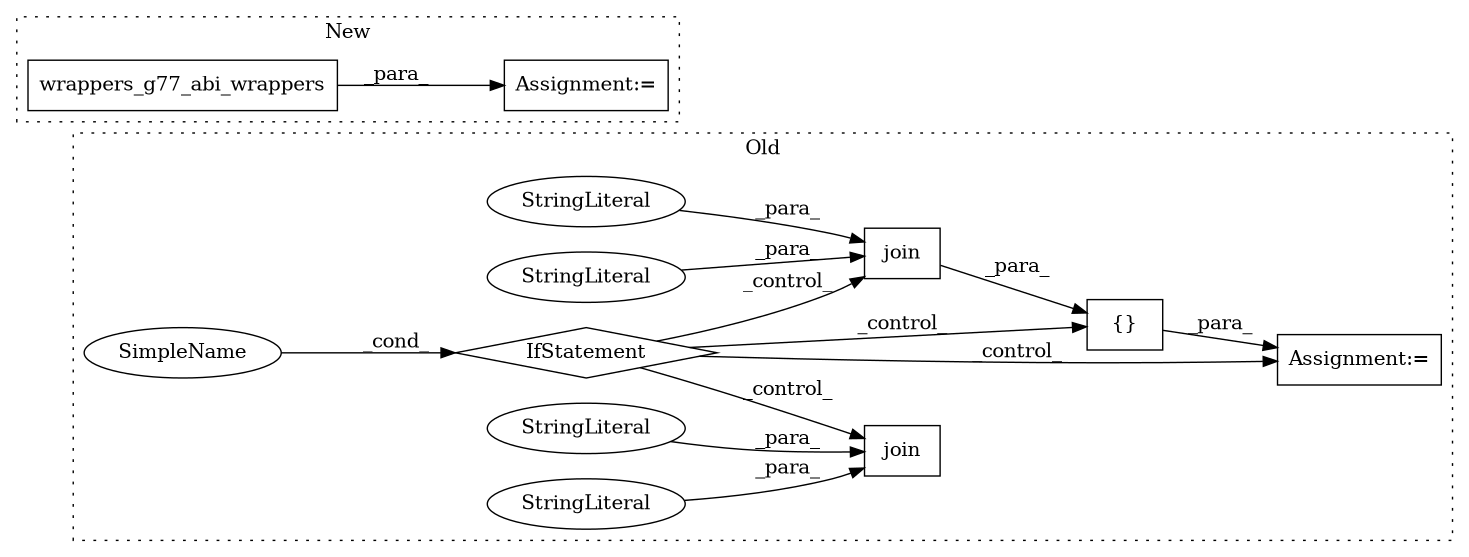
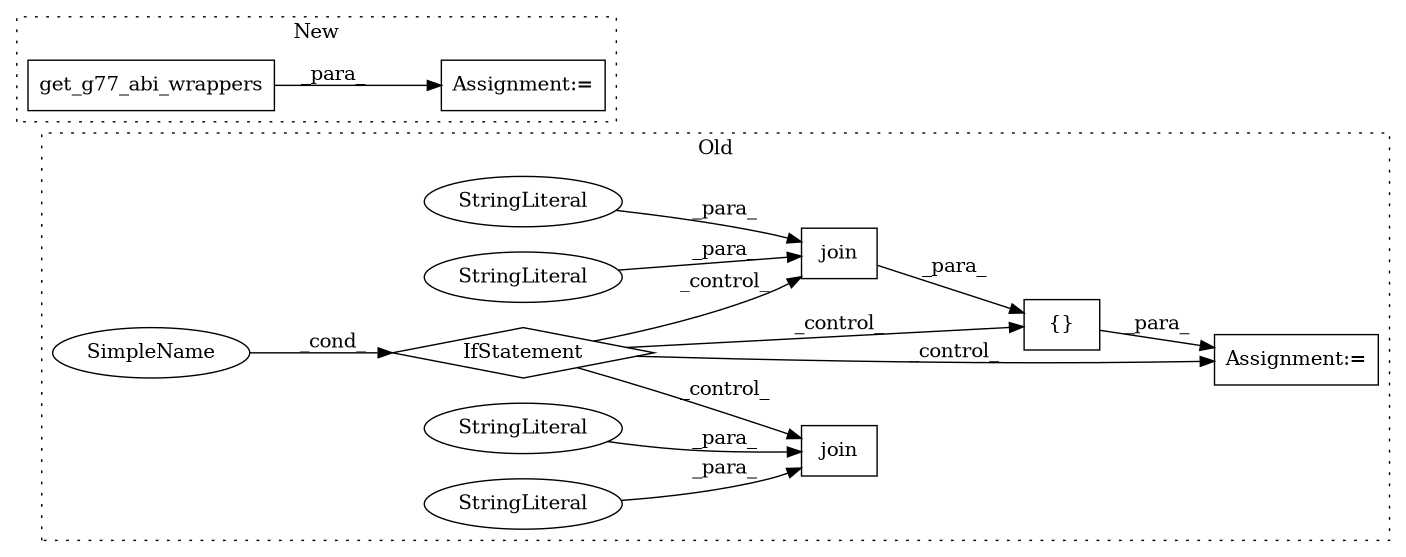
node "wrappers_g77_abi_wrappers": label "wrappers_g77_abi_wrappers" -> "get_g77_abi_wrappers"
